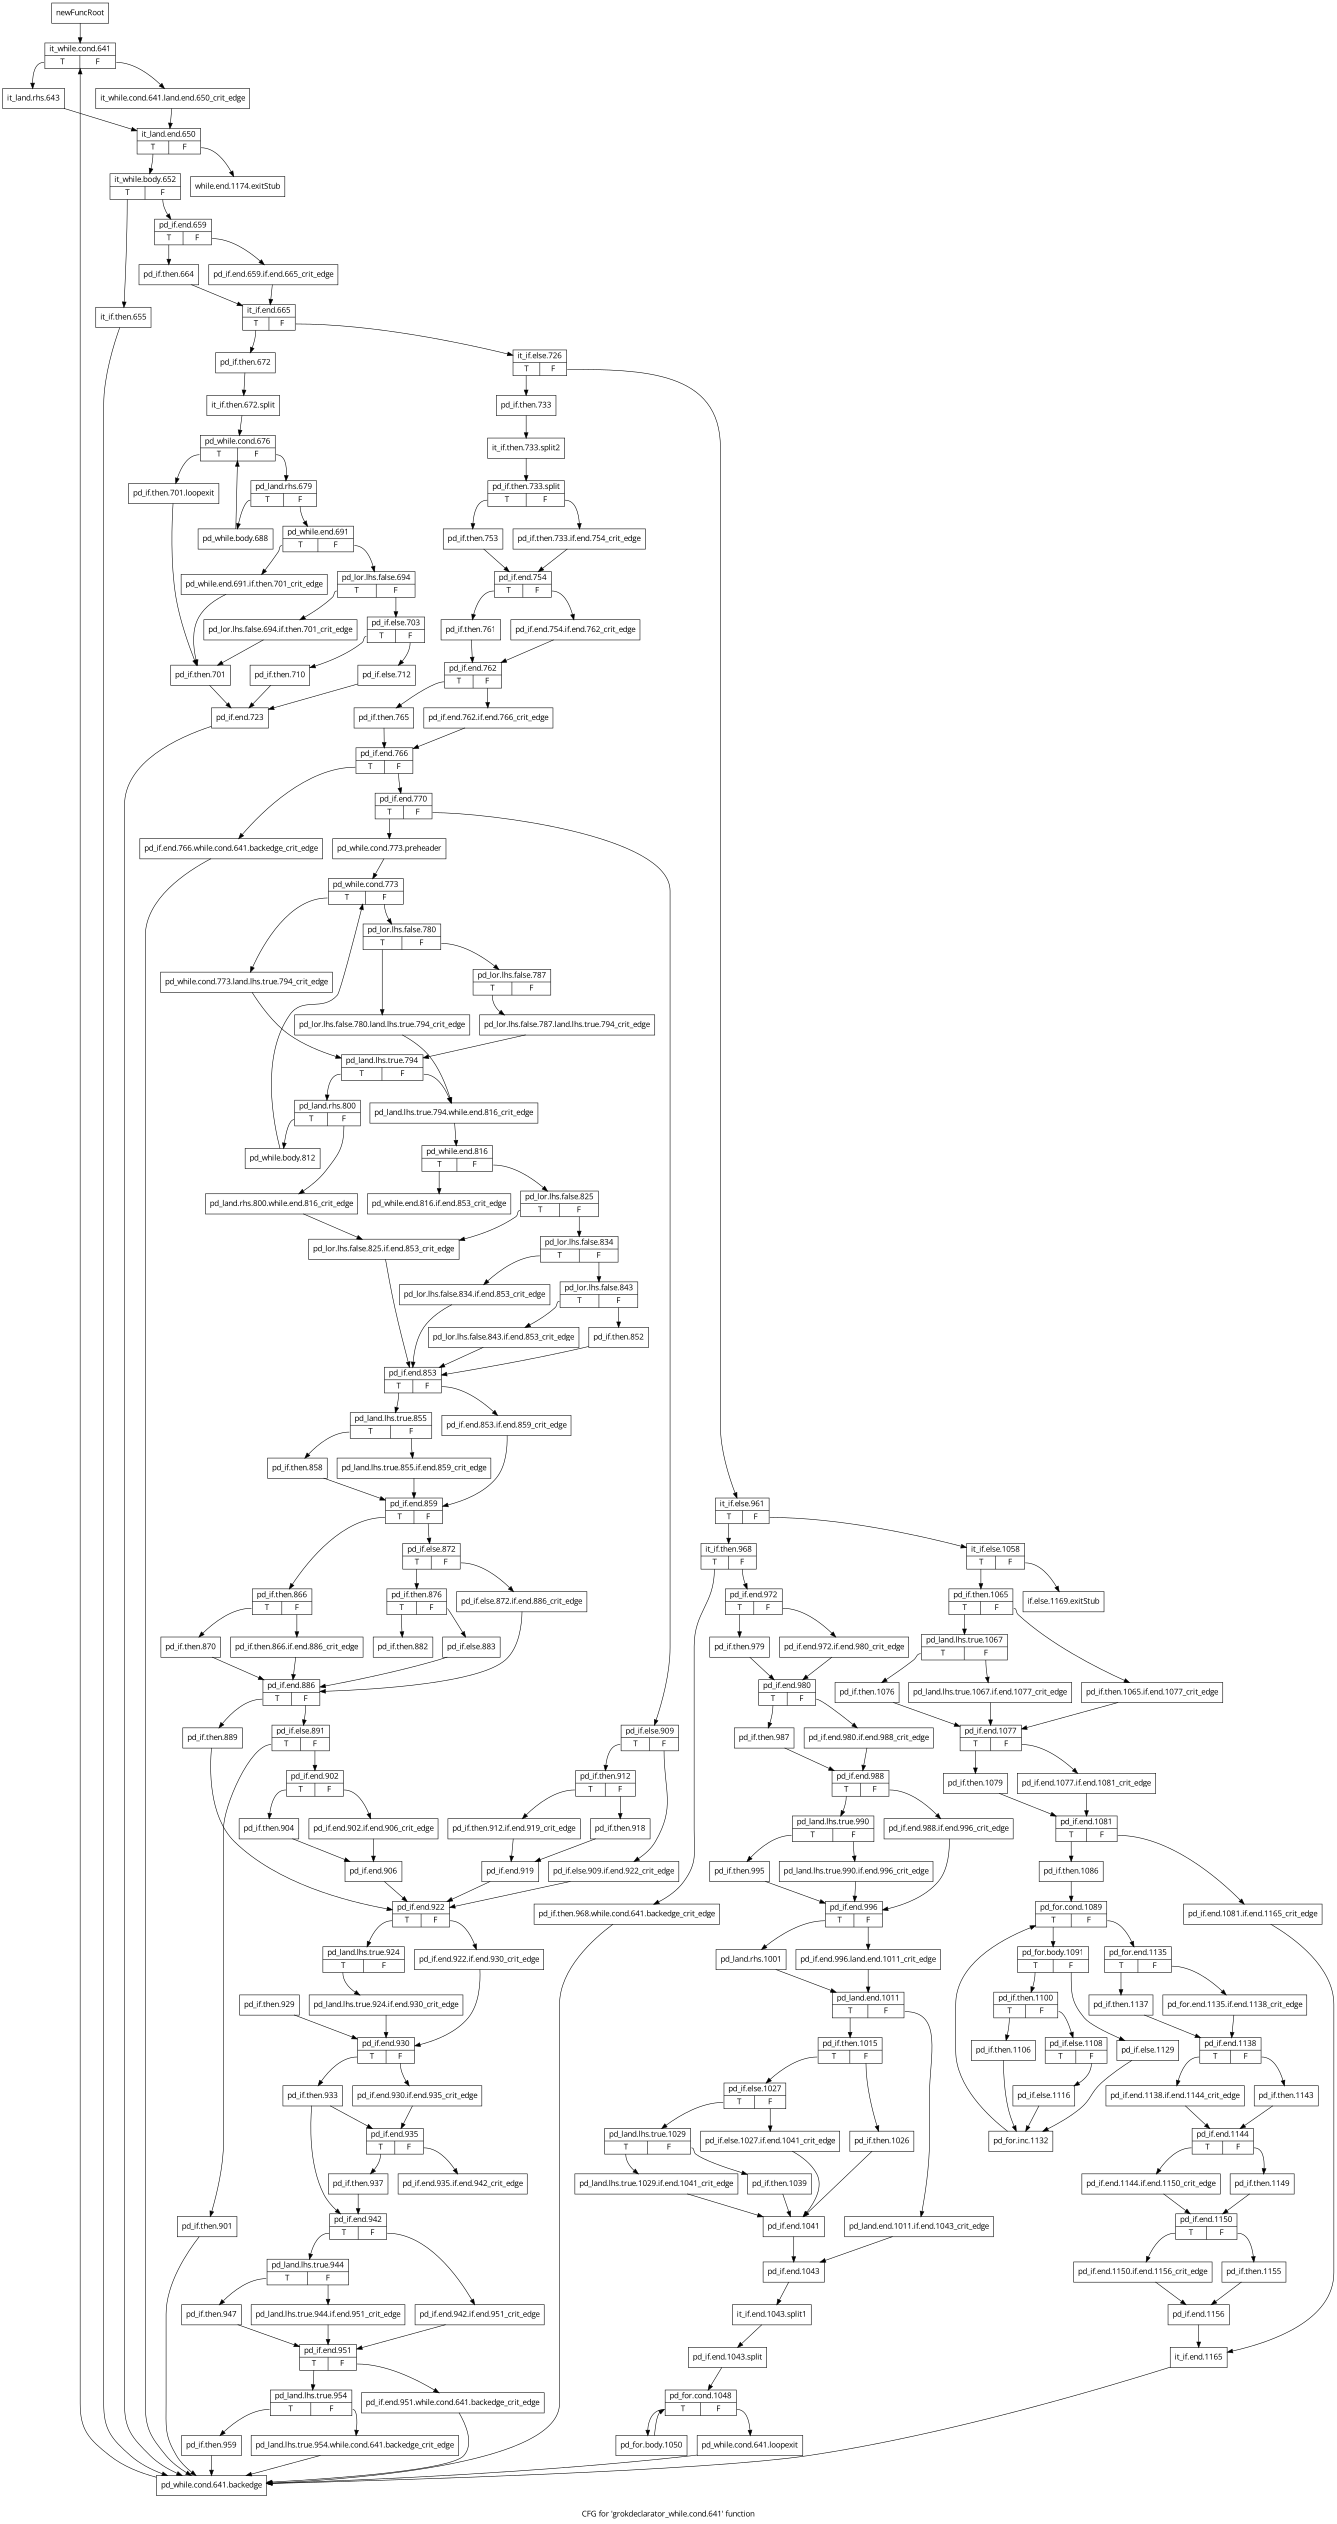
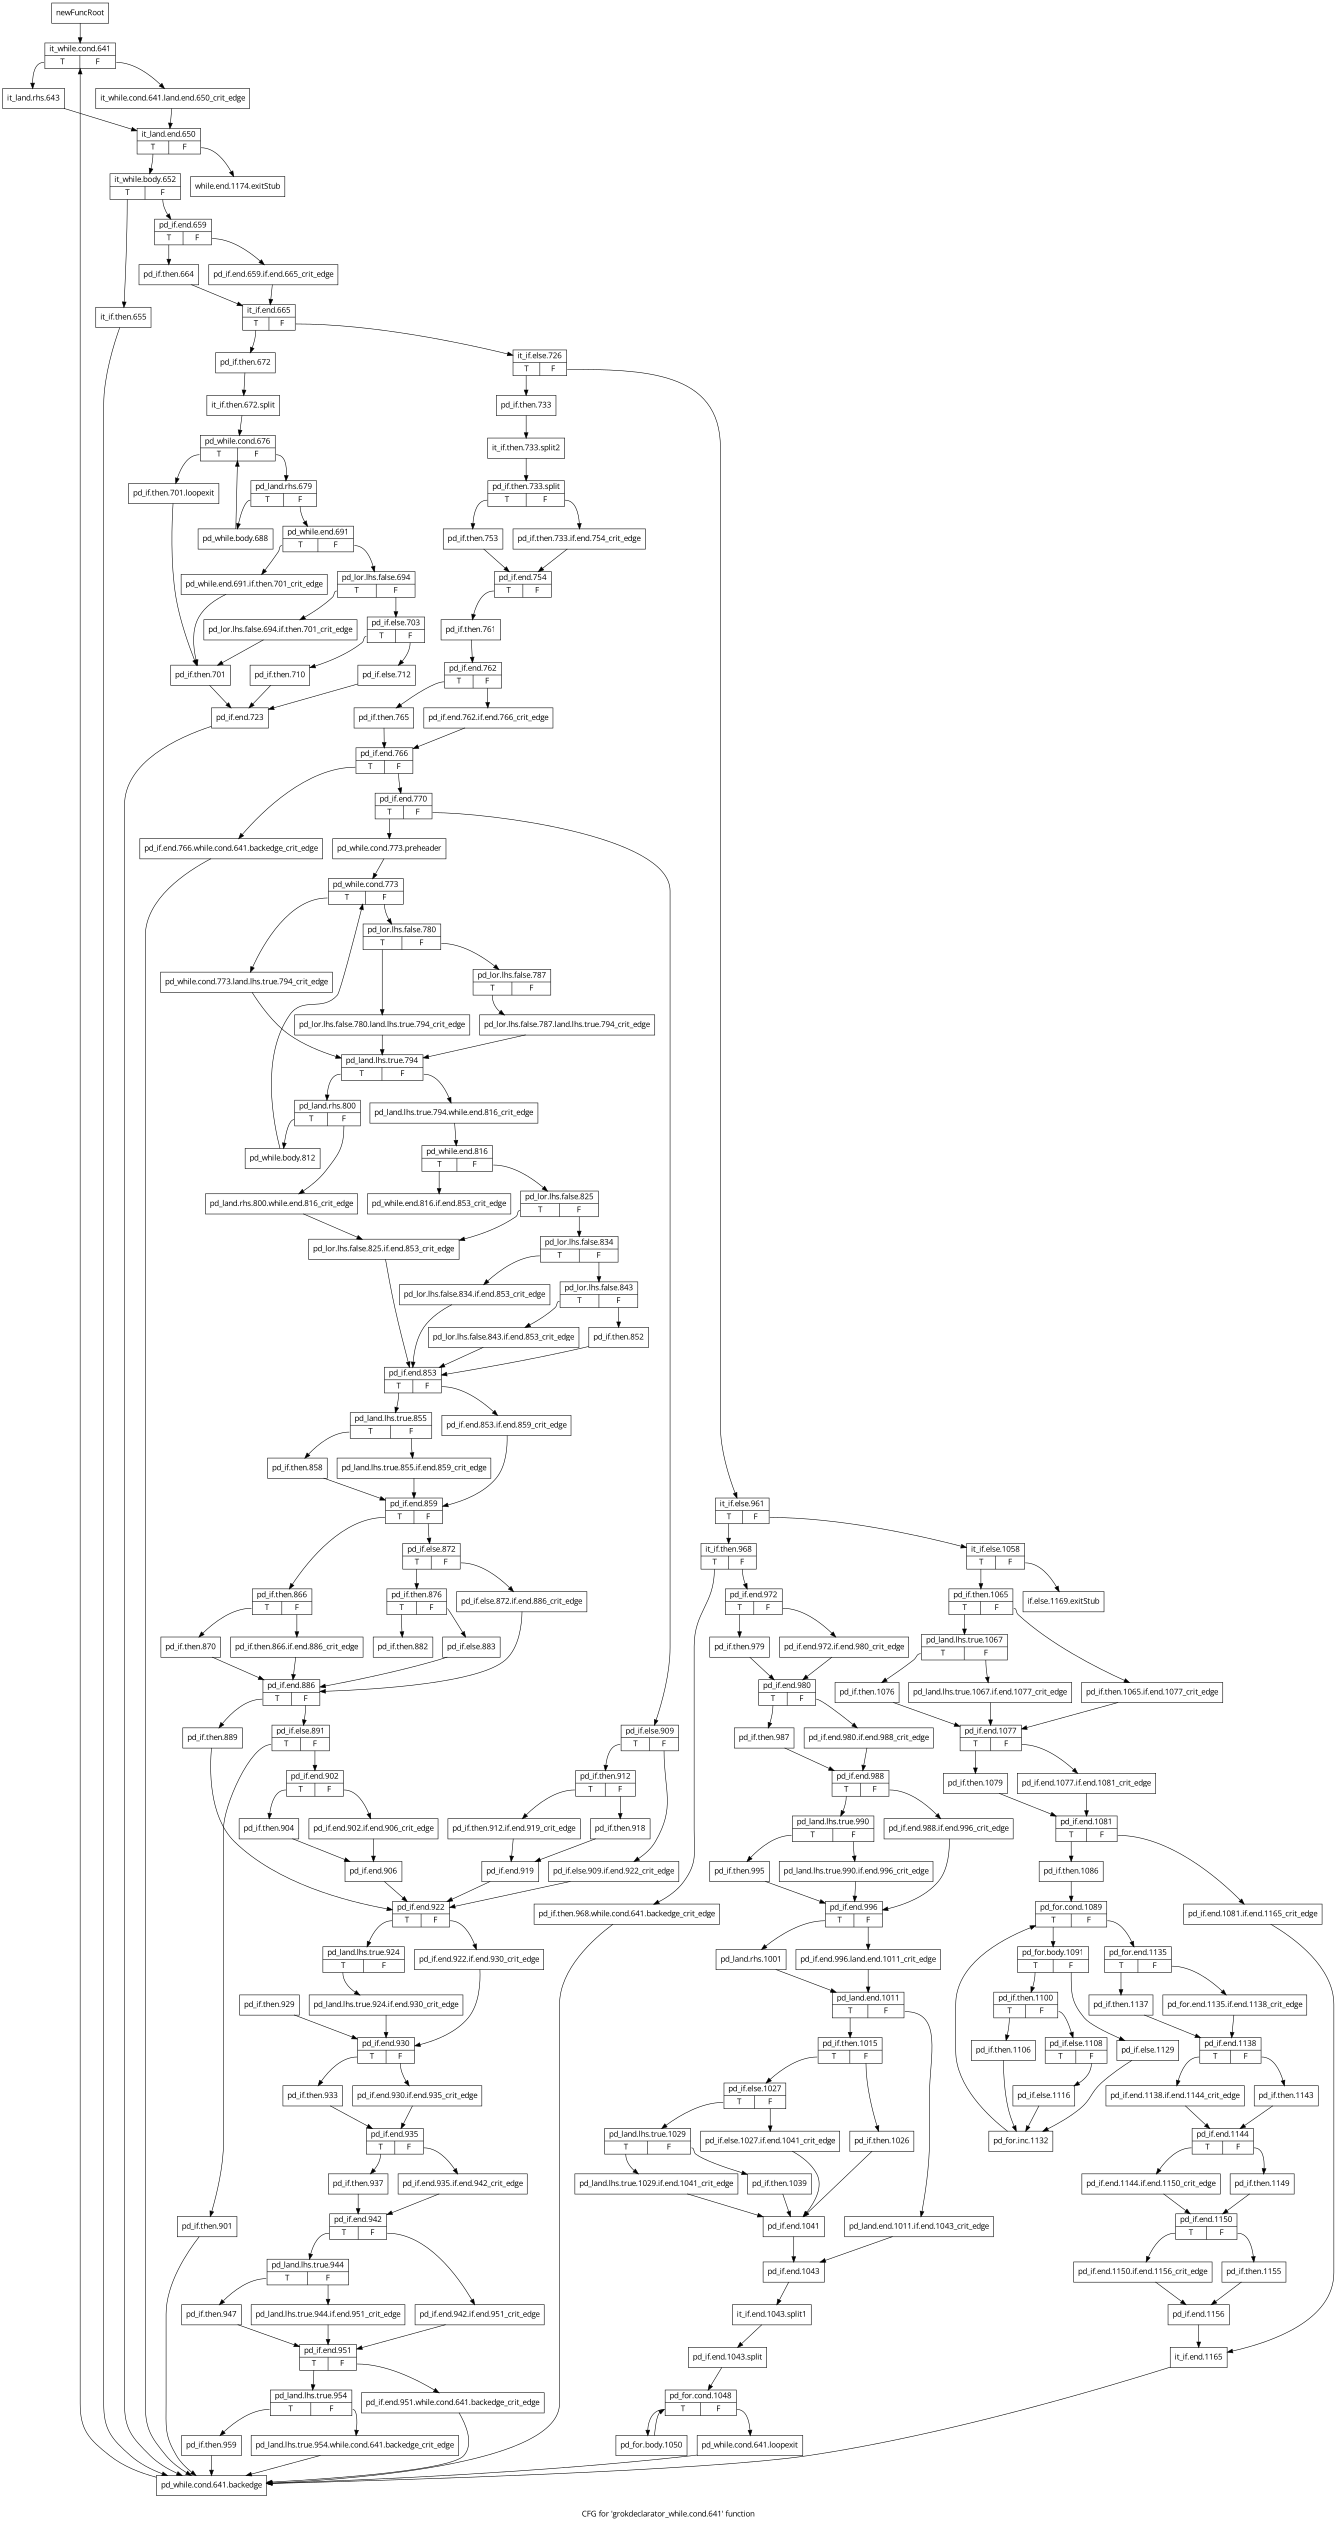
node "pd_if.end.754.if.end.762_crit_edge": removed
edge "pd_lor.lhs.false.780.land.lhs.true.794_crit_edge" -> "pd_land.lhs.true.794.while.end.816_crit_edge": now "pd_lor.lhs.false.780.land.lhs.true.794_crit_edge" -> "pd_land.lhs.true.794"
edge "pd_if.then.933" -> "pd_if.end.942": now "pd_if.end.935.if.end.942_crit_edge" -> "pd_if.end.942"
